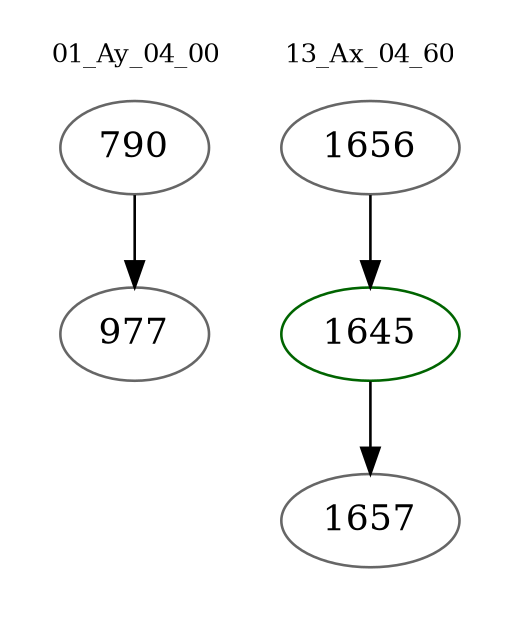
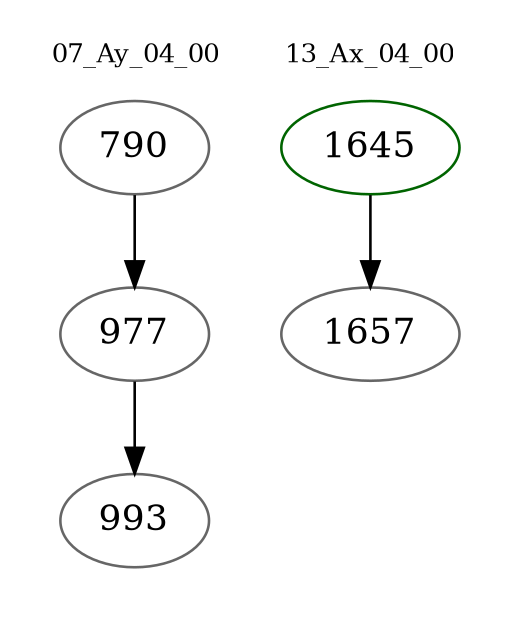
cluster "01_Ay_04_00": label "01_Ay_04_00" -> "07_Ay_04_00"
cluster "13_Ax_04_60": label "13_Ax_04_60" -> "13_Ax_04_00"
node "1656": removed
node "993": added
